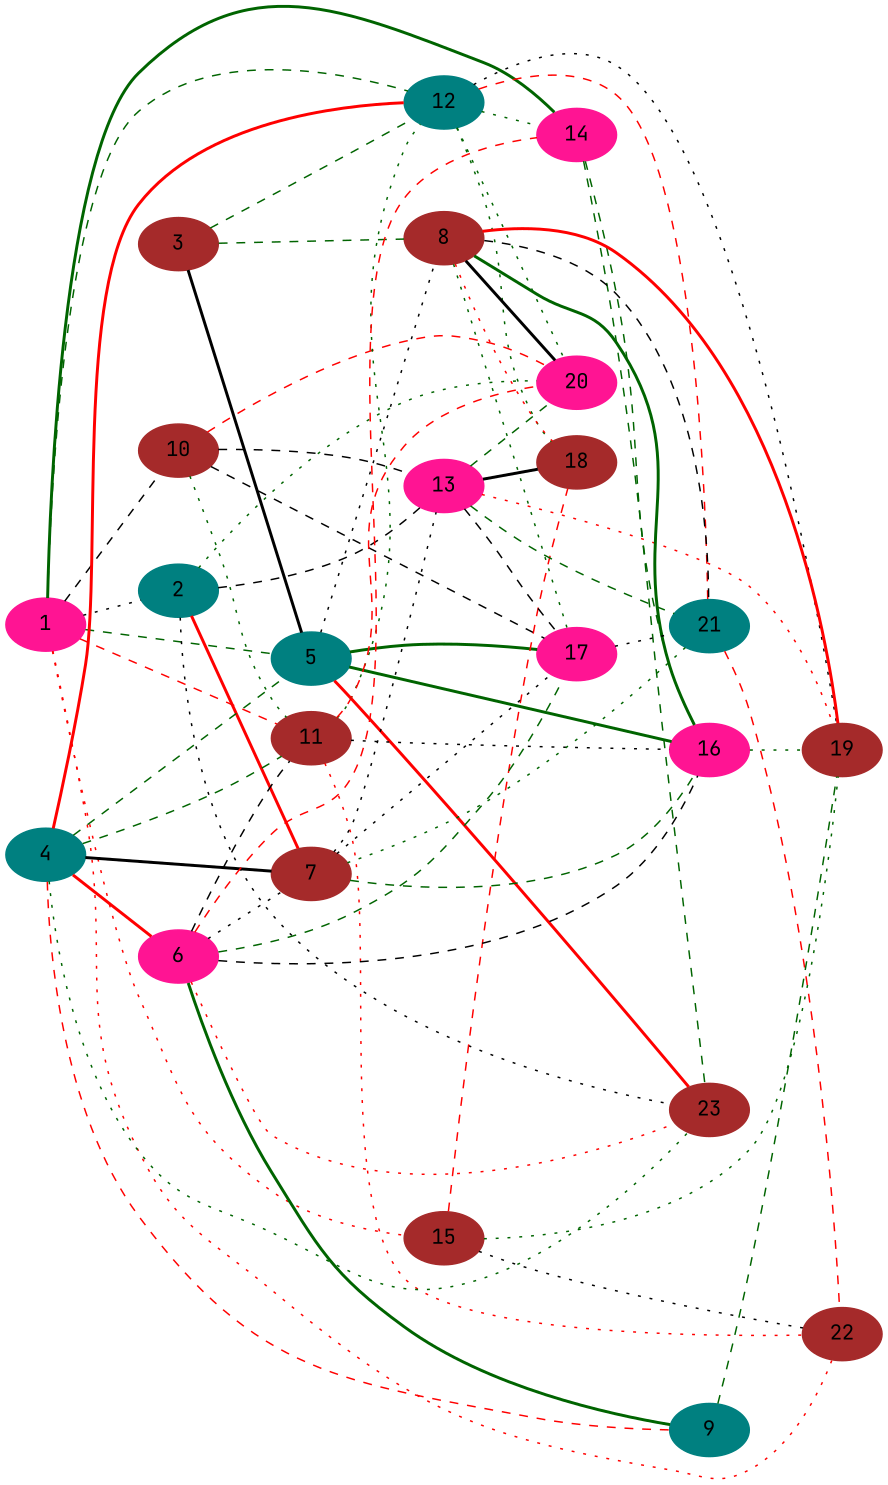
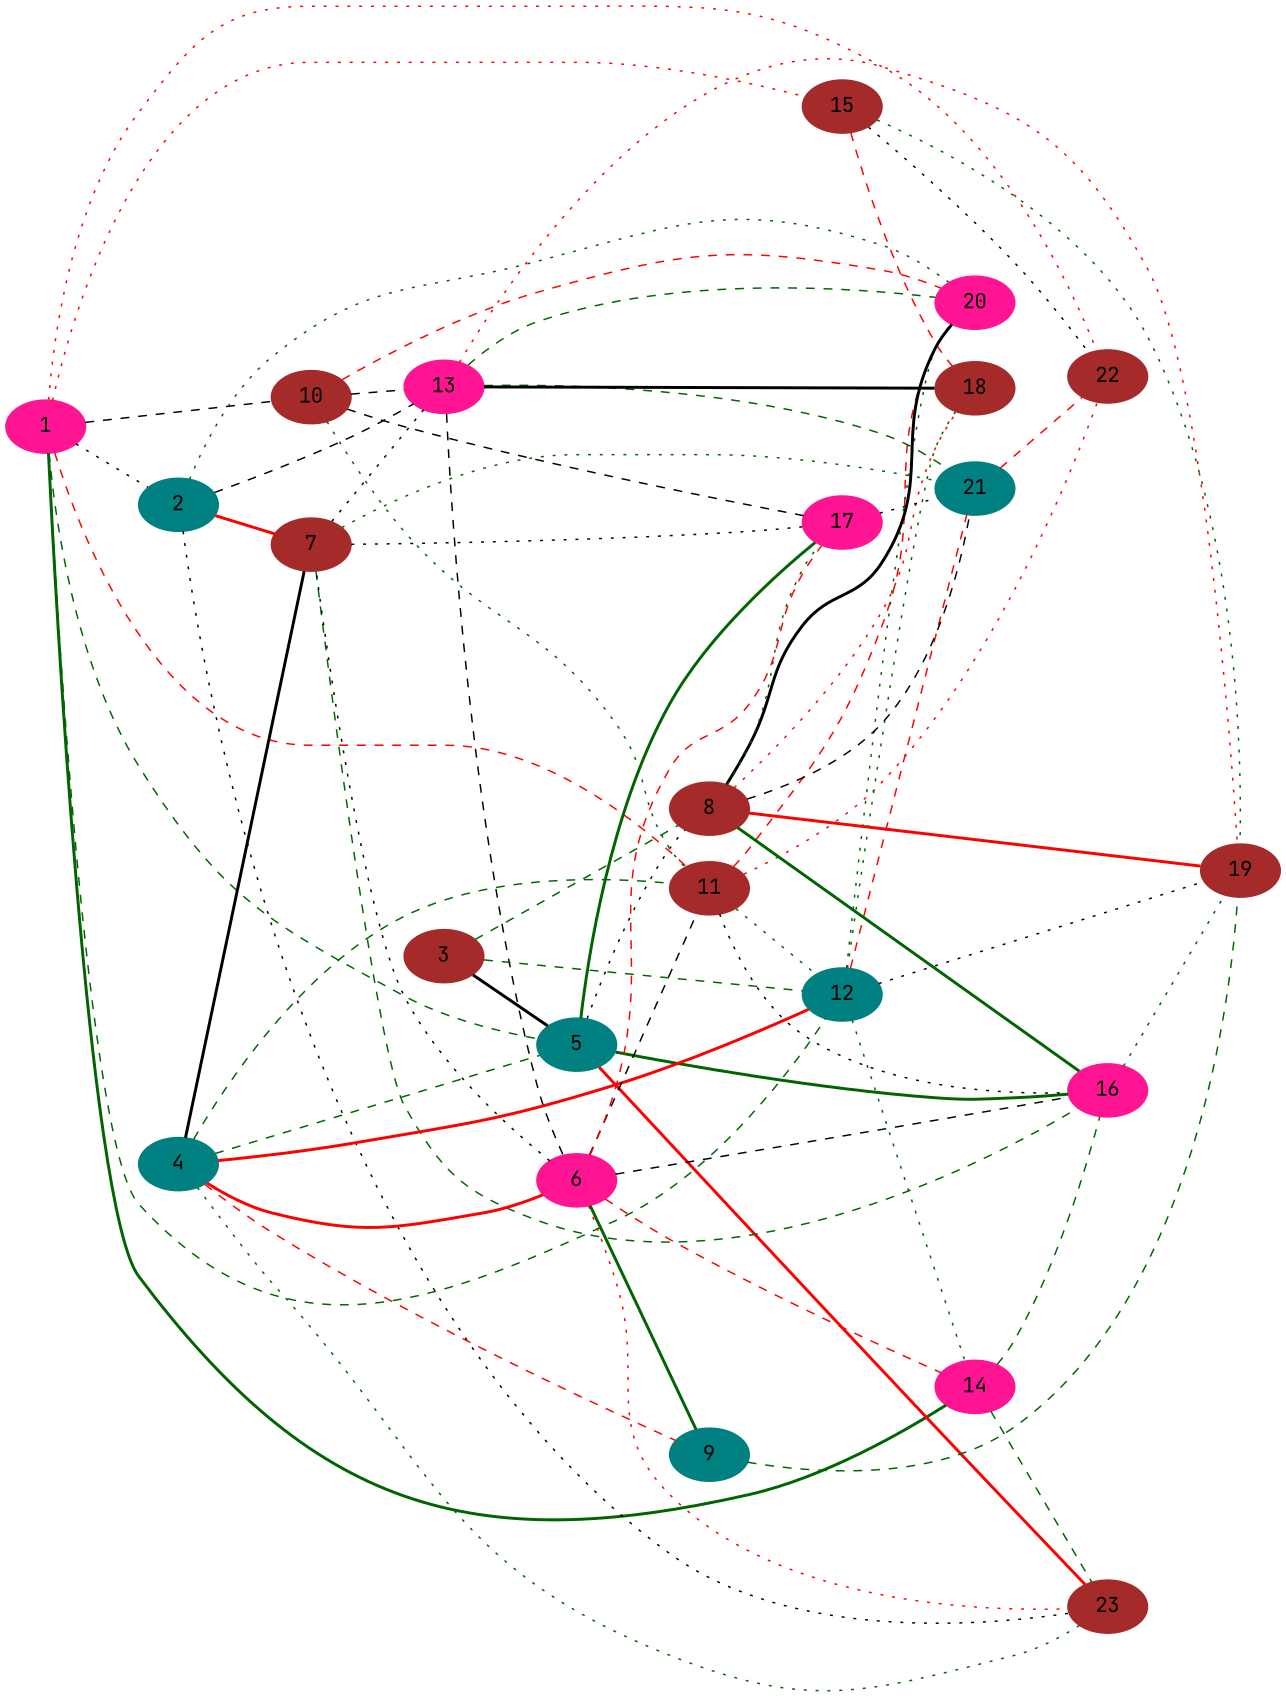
edge "13" -- "17": now "13" -- "6"
edge "17" -- "6": color darkgreen -> red
